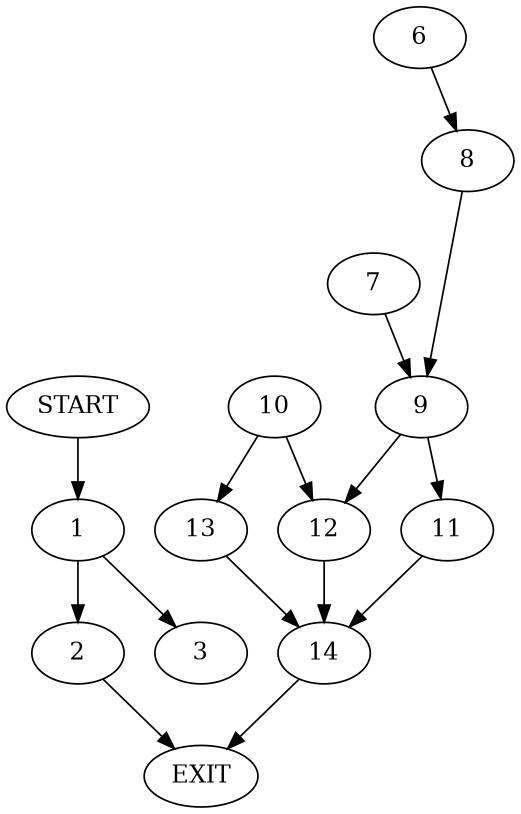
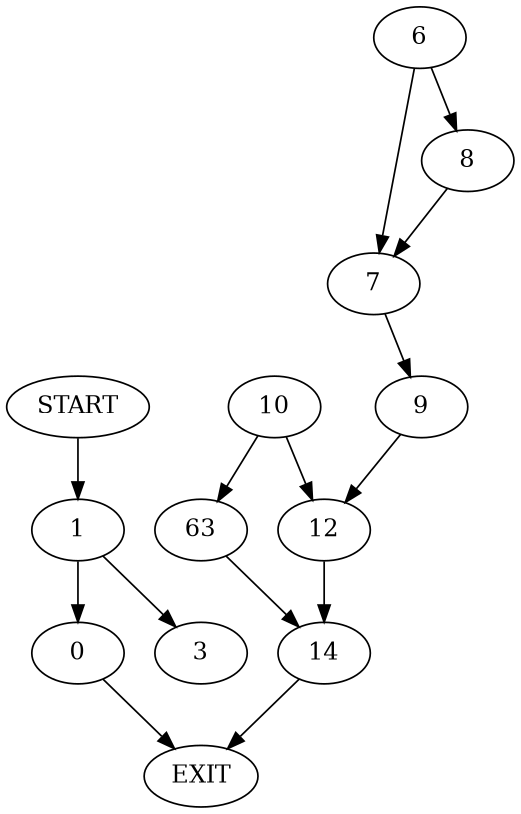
edge "6" -> "7": added
edge "8" -> "9": now "8" -> "7"
node "13": label "13" -> "63"
node "11": removed
node "2": label "2" -> "0"
